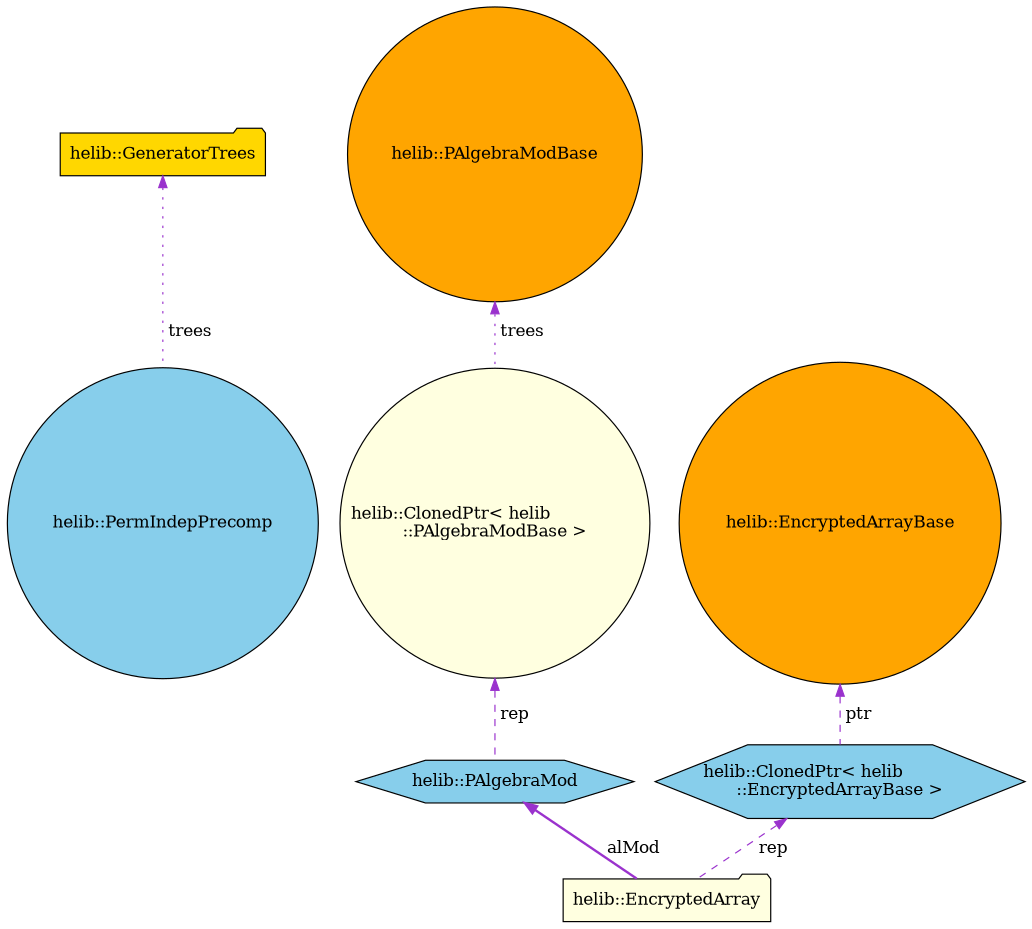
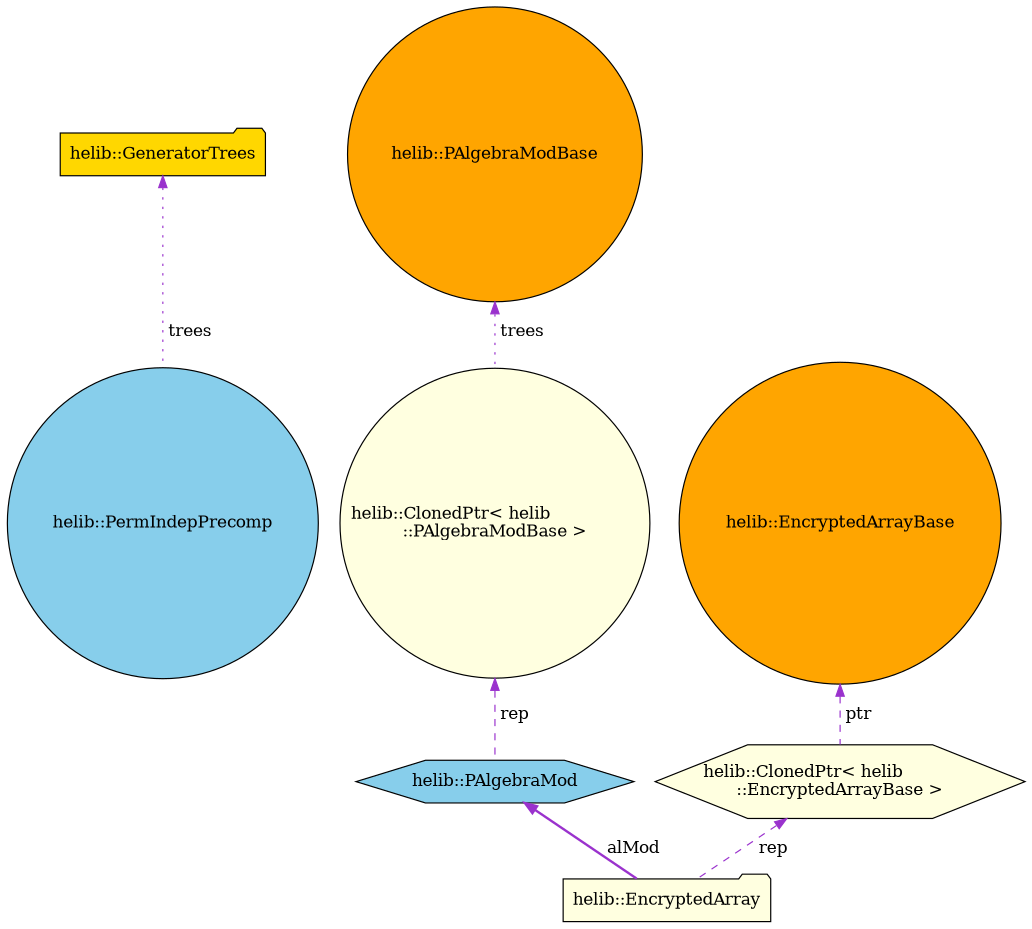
node "helib::ClonedPtr< helib ::EncryptedArrayBase >": fillcolor skyblue -> lightyellow
